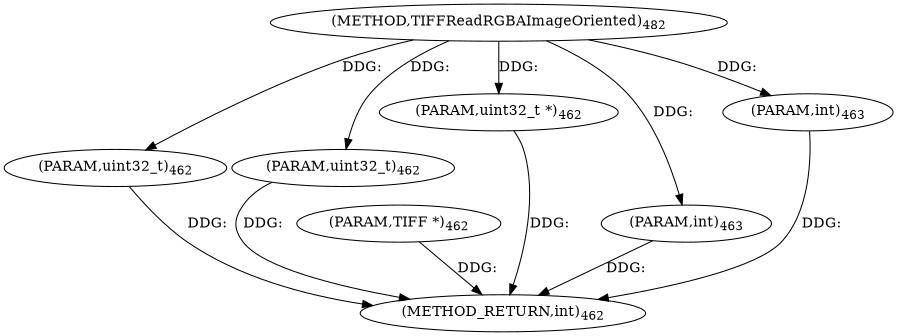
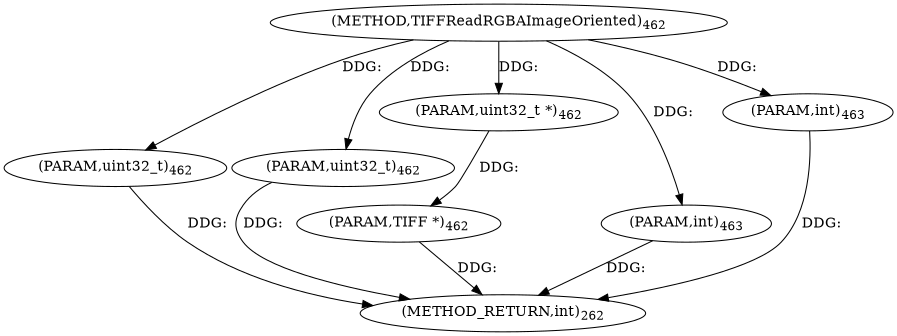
node "(METHOD,TIFFReadRGBAImageOriented)": text "482" -> "462"
edge "(PARAM,uint32_t *)" -> "(METHOD_RETURN,int)": now "(PARAM,uint32_t *)" -> "(PARAM,TIFF *)"
node "(METHOD_RETURN,int)": text "462" -> "262"
